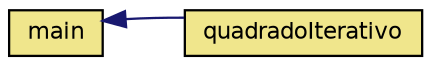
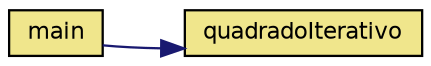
edge "quadradoIterativo" -> "main": reversed
